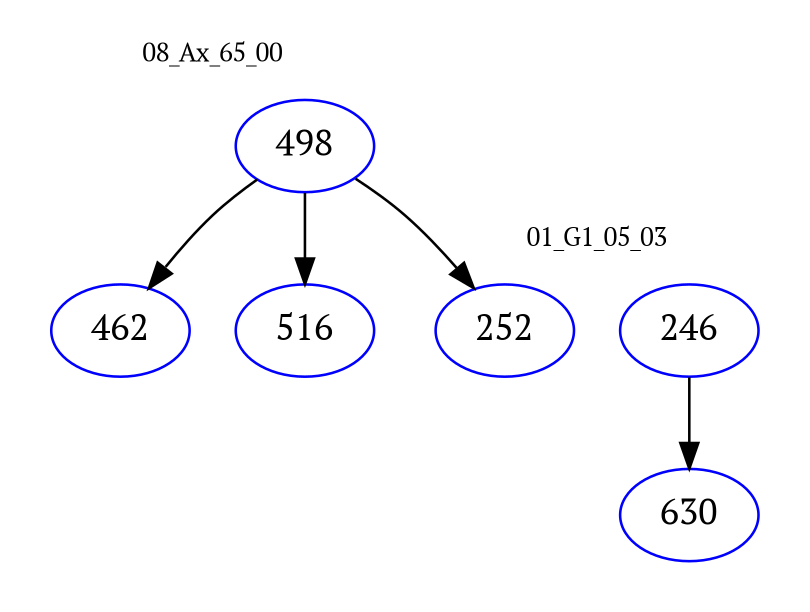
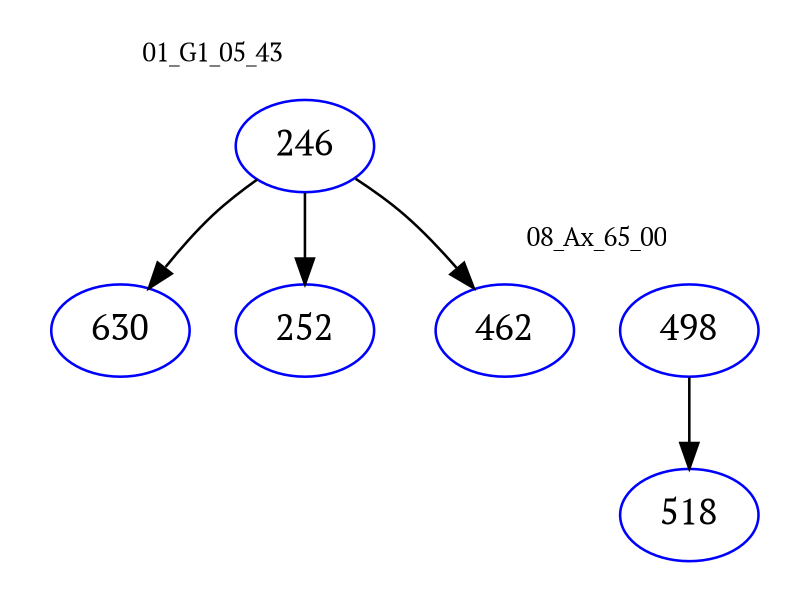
edge "498" -> "462": now "246" -> "462"
cluster "01_G1_05_03": label "01_G1_05_03" -> "01_G1_05_43"
edge "498" -> "252": now "246" -> "252"
node "516": label "516" -> "518"
